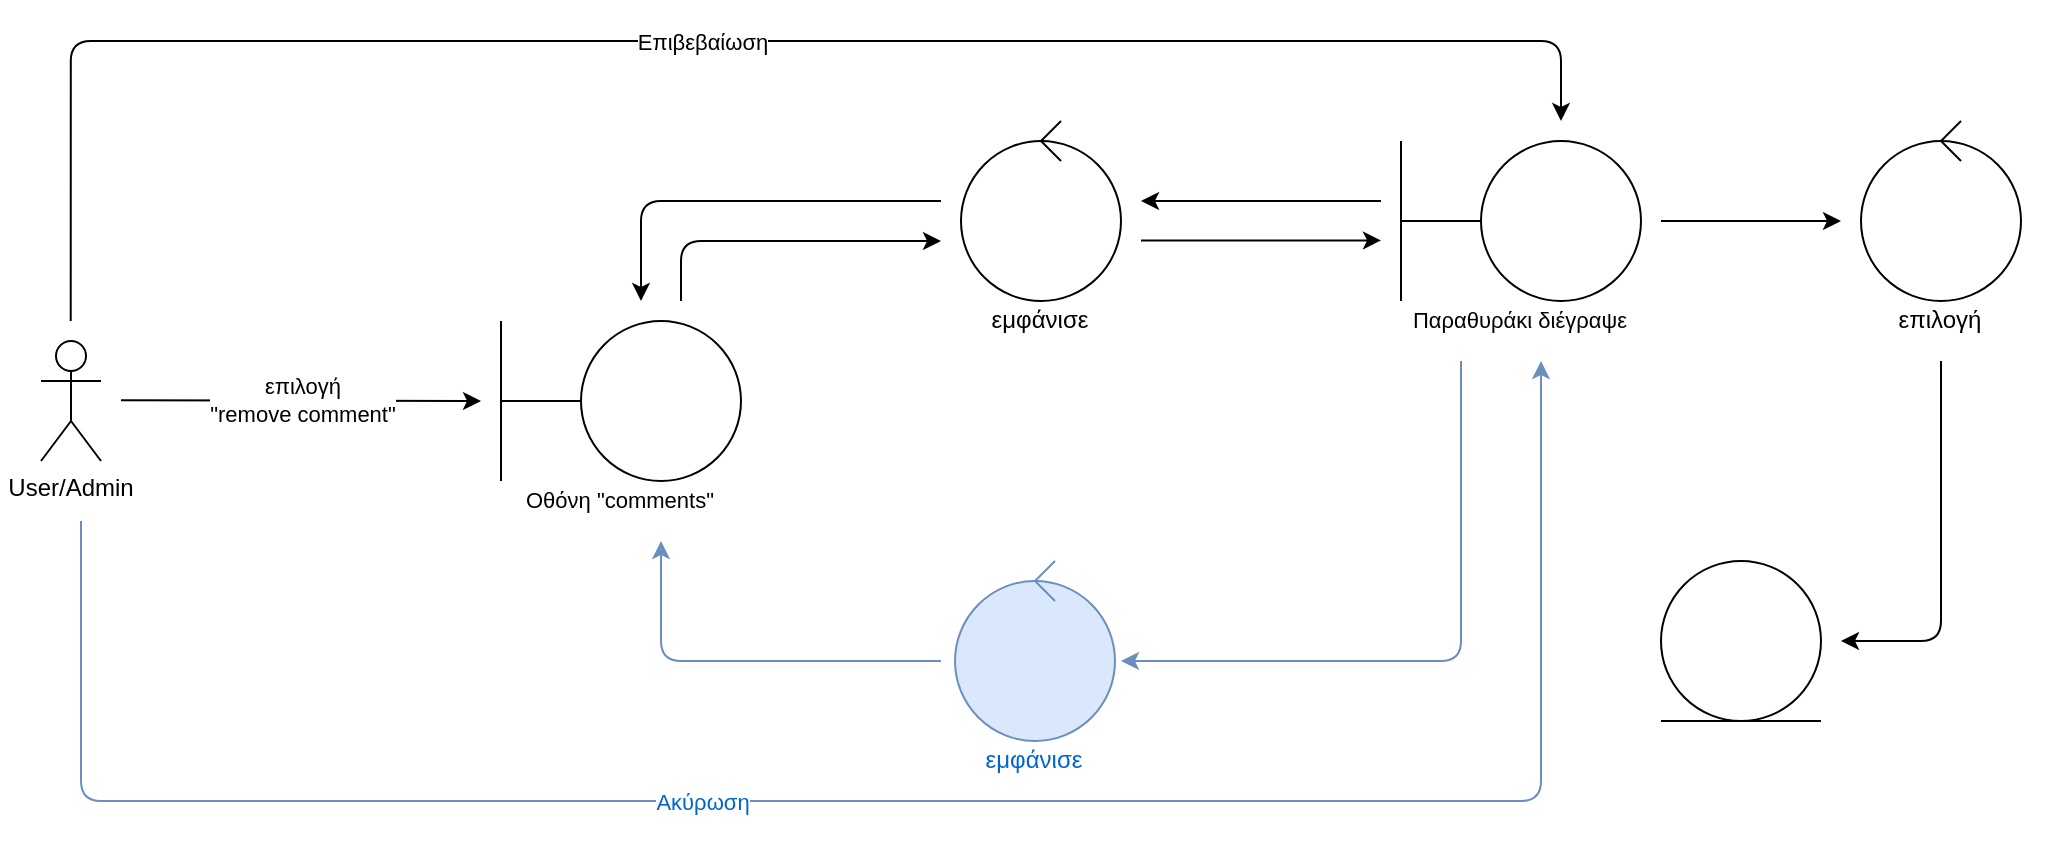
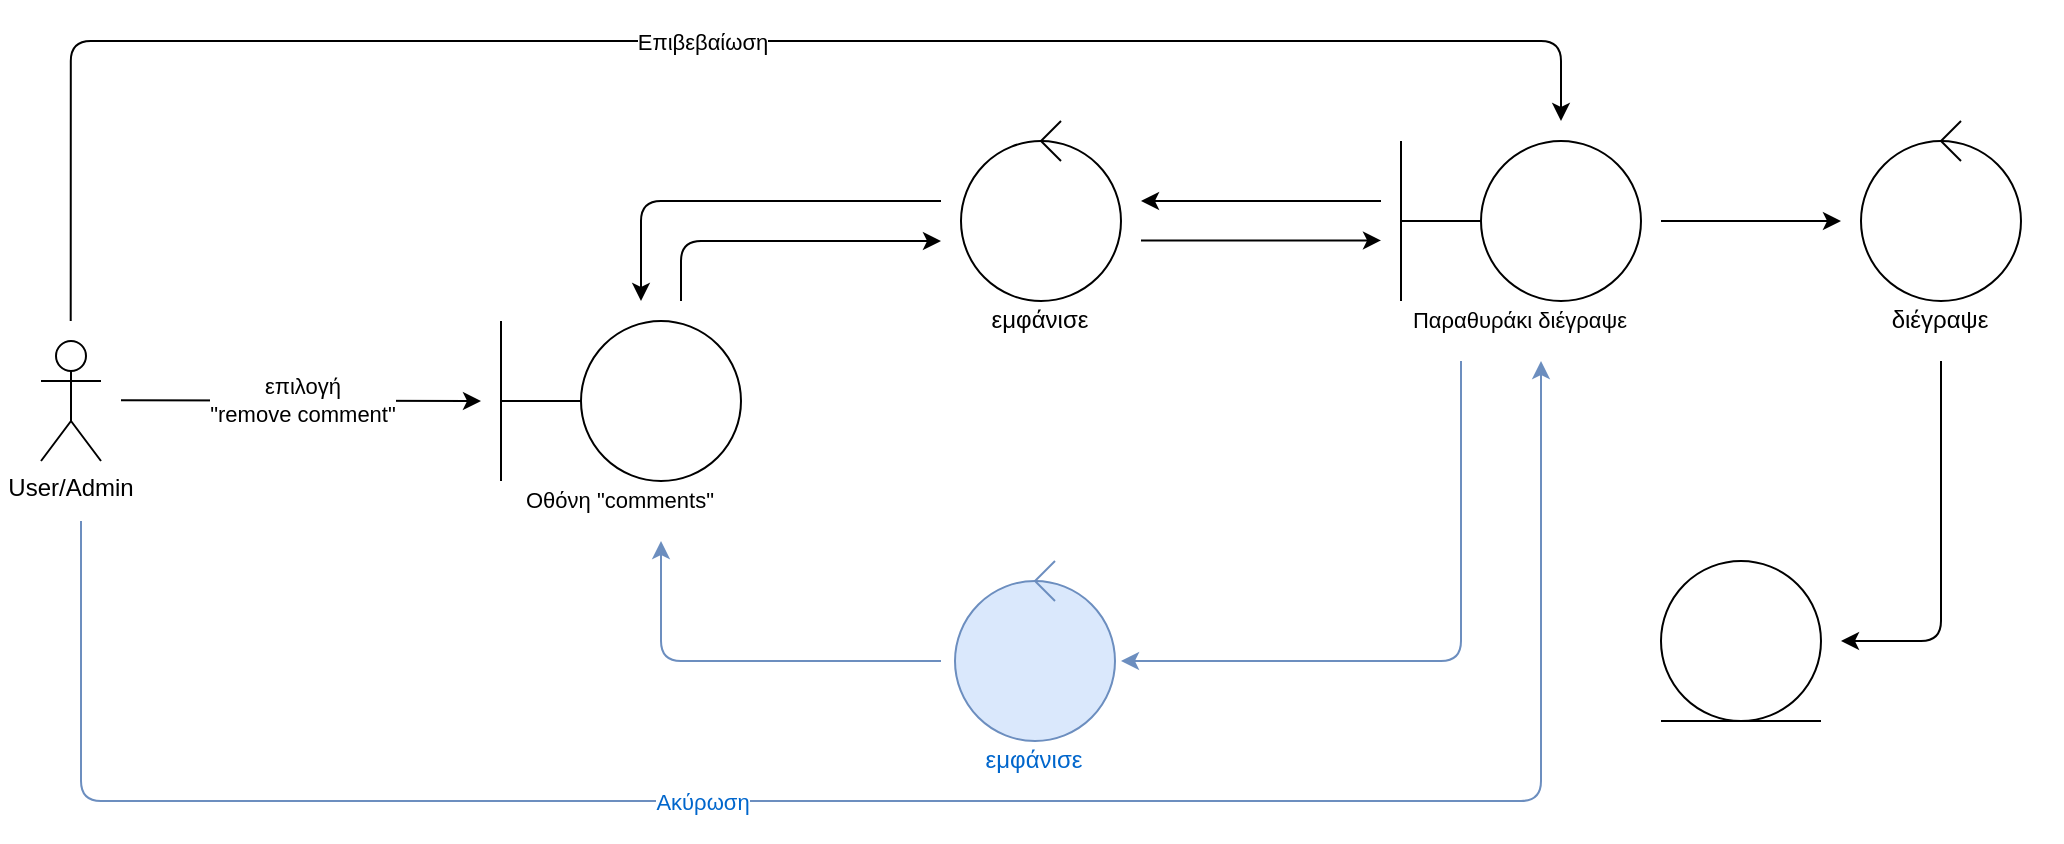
node "επιλογή": label "επιλογή" -> "διέγραψε"
